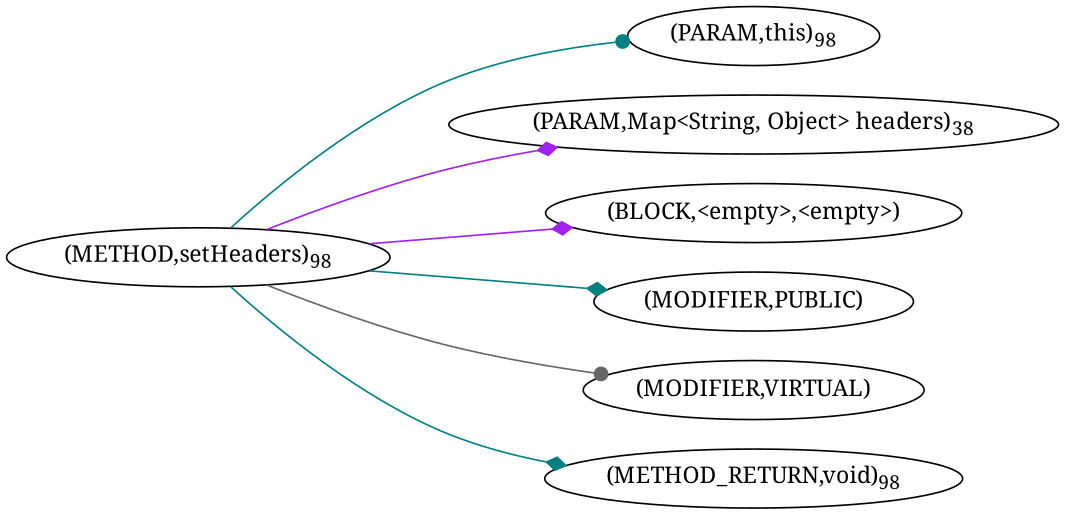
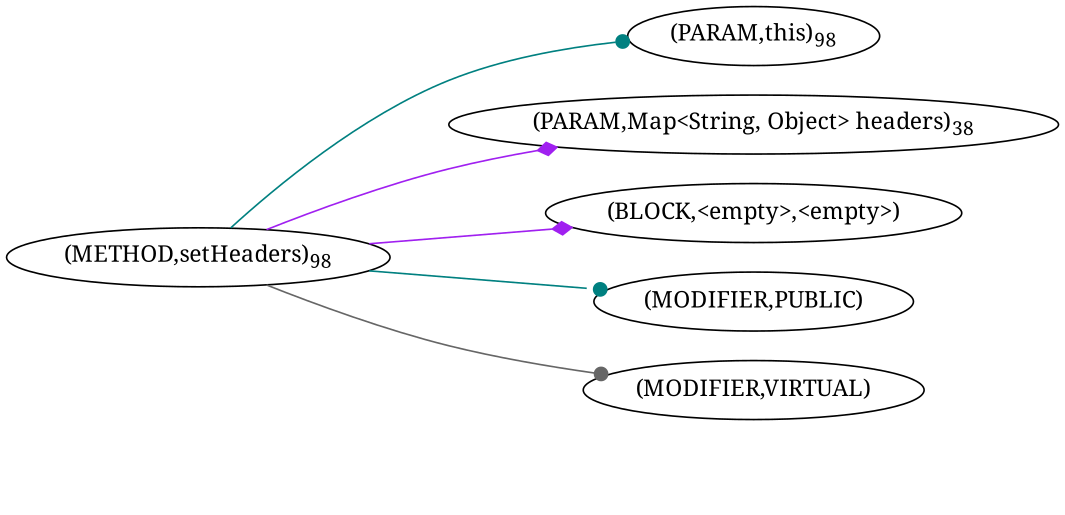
edge "(METHOD,setHeaders)" -> "(MODIFIER,PUBLIC)": arrowhead diamond -> dot
node "(METHOD_RETURN,void)": removed
